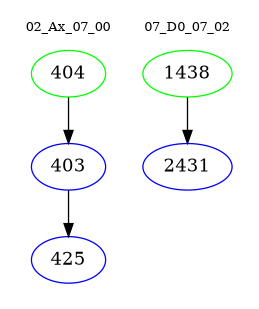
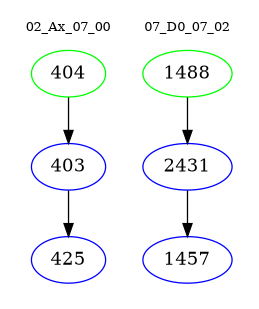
node "1438": label "1438" -> "1488"
node "1457": added
